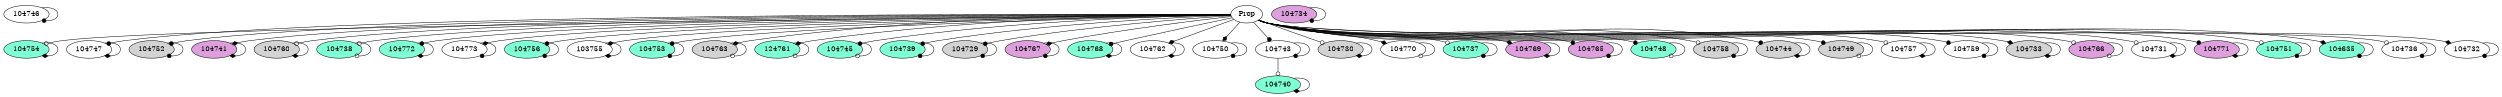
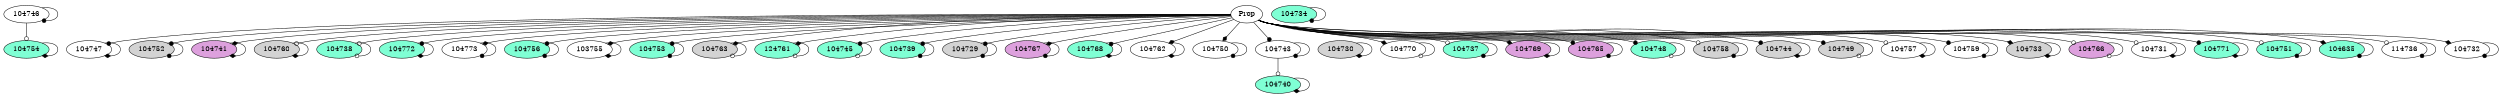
node "104734": fillcolor plum -> aquamarine
edge "Prop" -> "104754": now "104746" -> "104754"
edge "Prop" -> "104730": removed
node "104771": fillcolor plum -> aquamarine
node "104736": label "104736" -> "114736"
